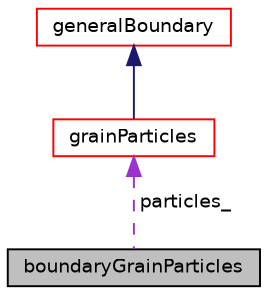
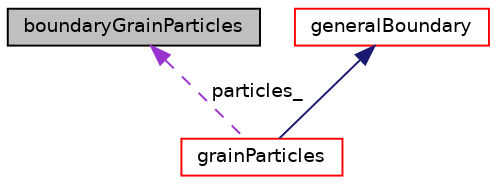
edge "boundaryGrainParticles" -> "grainParticles": reversed
